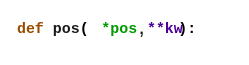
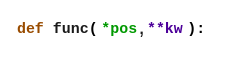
node "def pos( ):": label "def pos( ):" -> "def func( ):"
